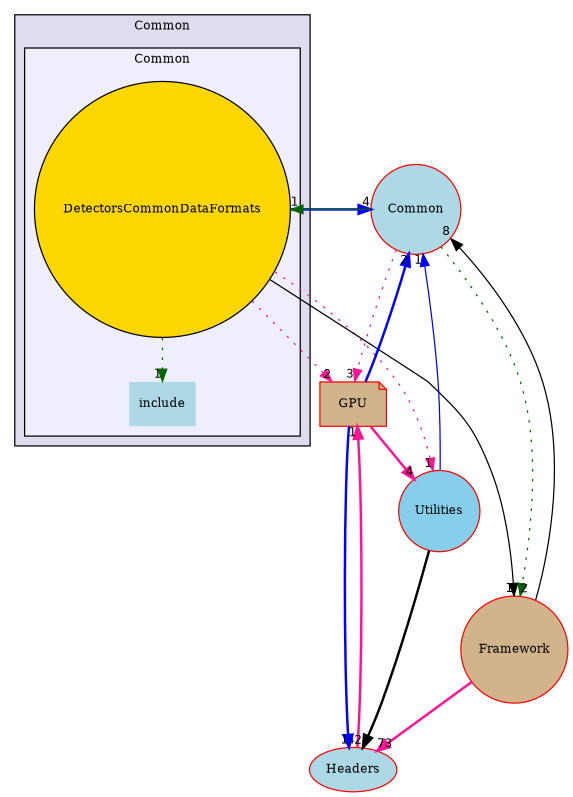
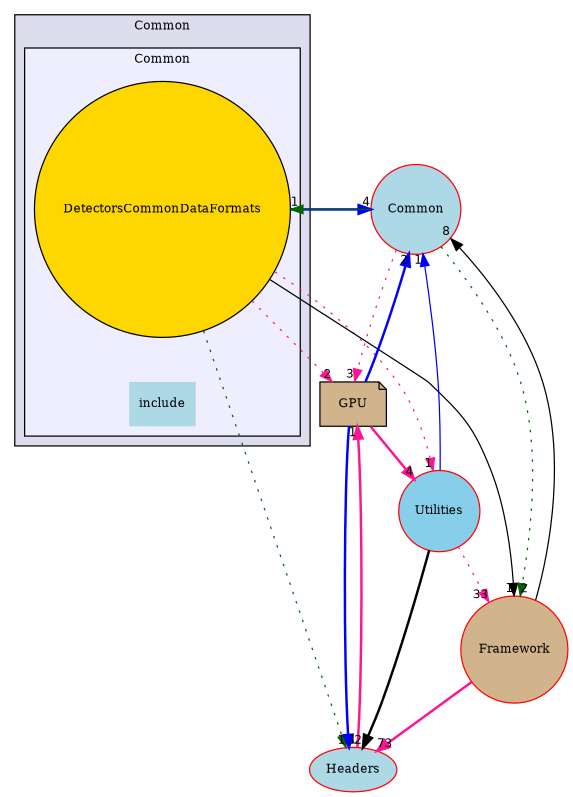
edge "DetectorsCommonDataFormats" -> "include": now "DetectorsCommonDataFormats" -> "Headers"
node "GPU": color red -> black
edge "Utilities" -> "Framework": added
